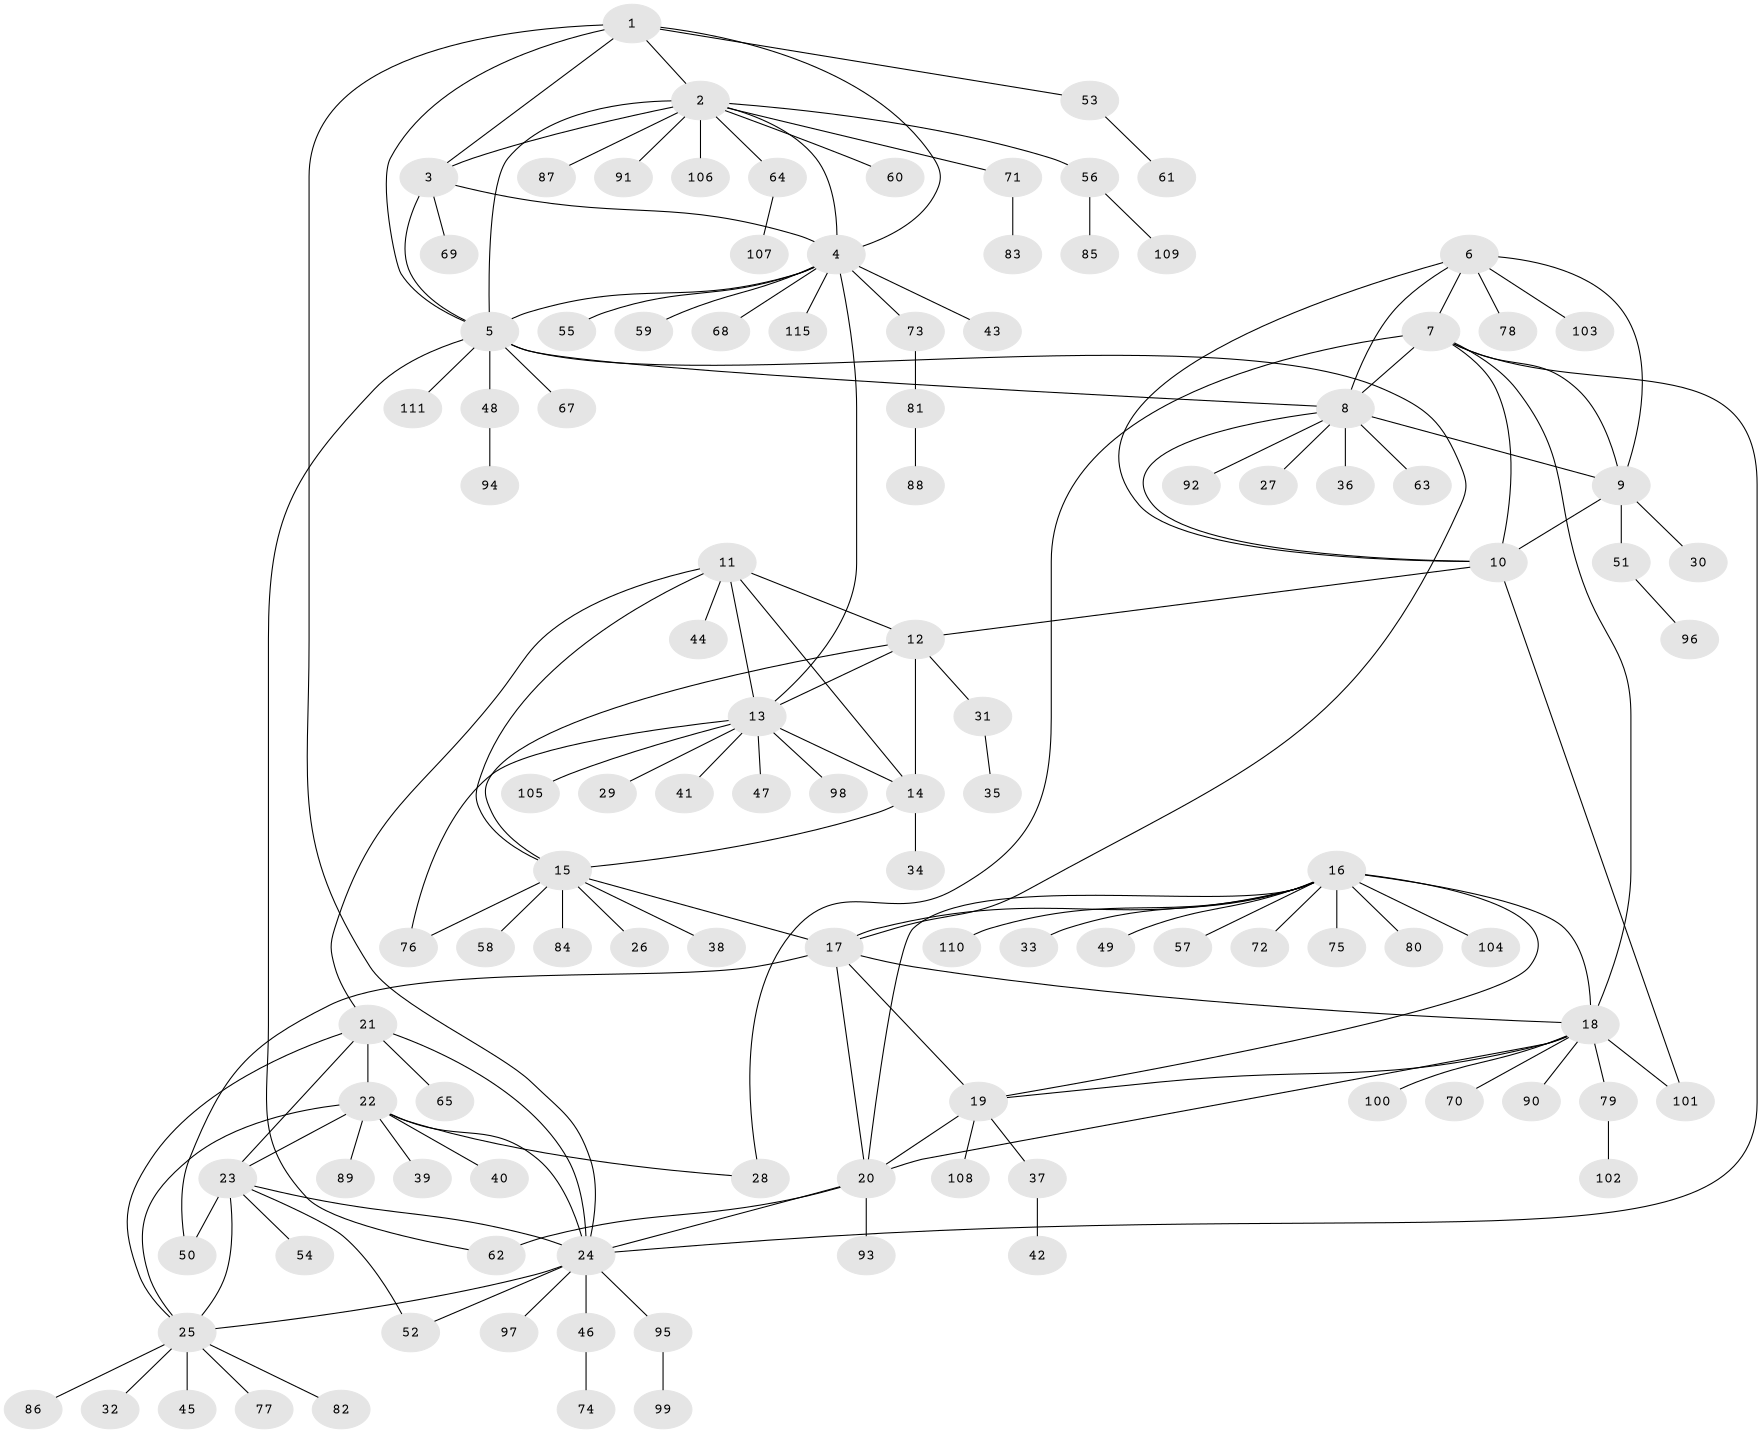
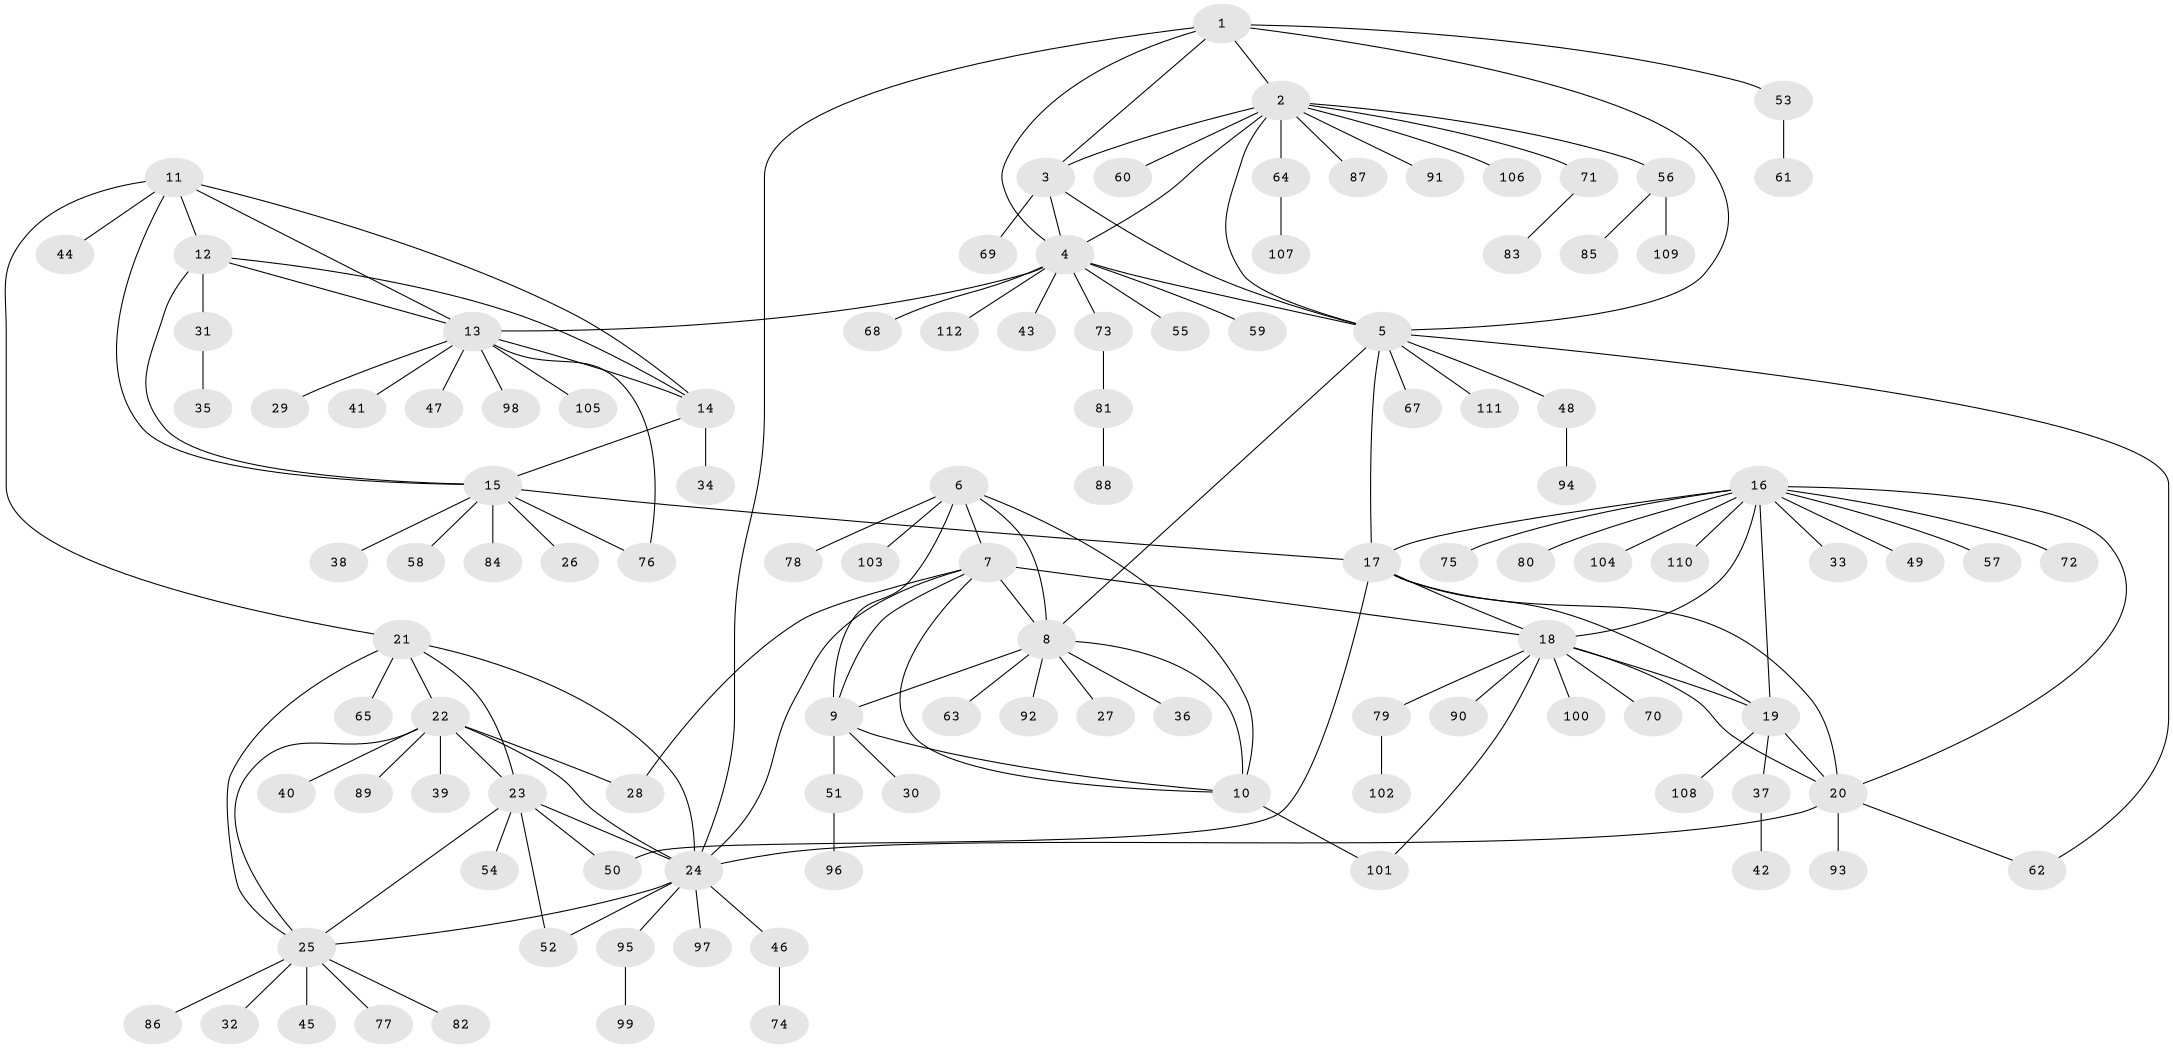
node "115": label "115" -> "112"
edge "10" -- "12": removed
